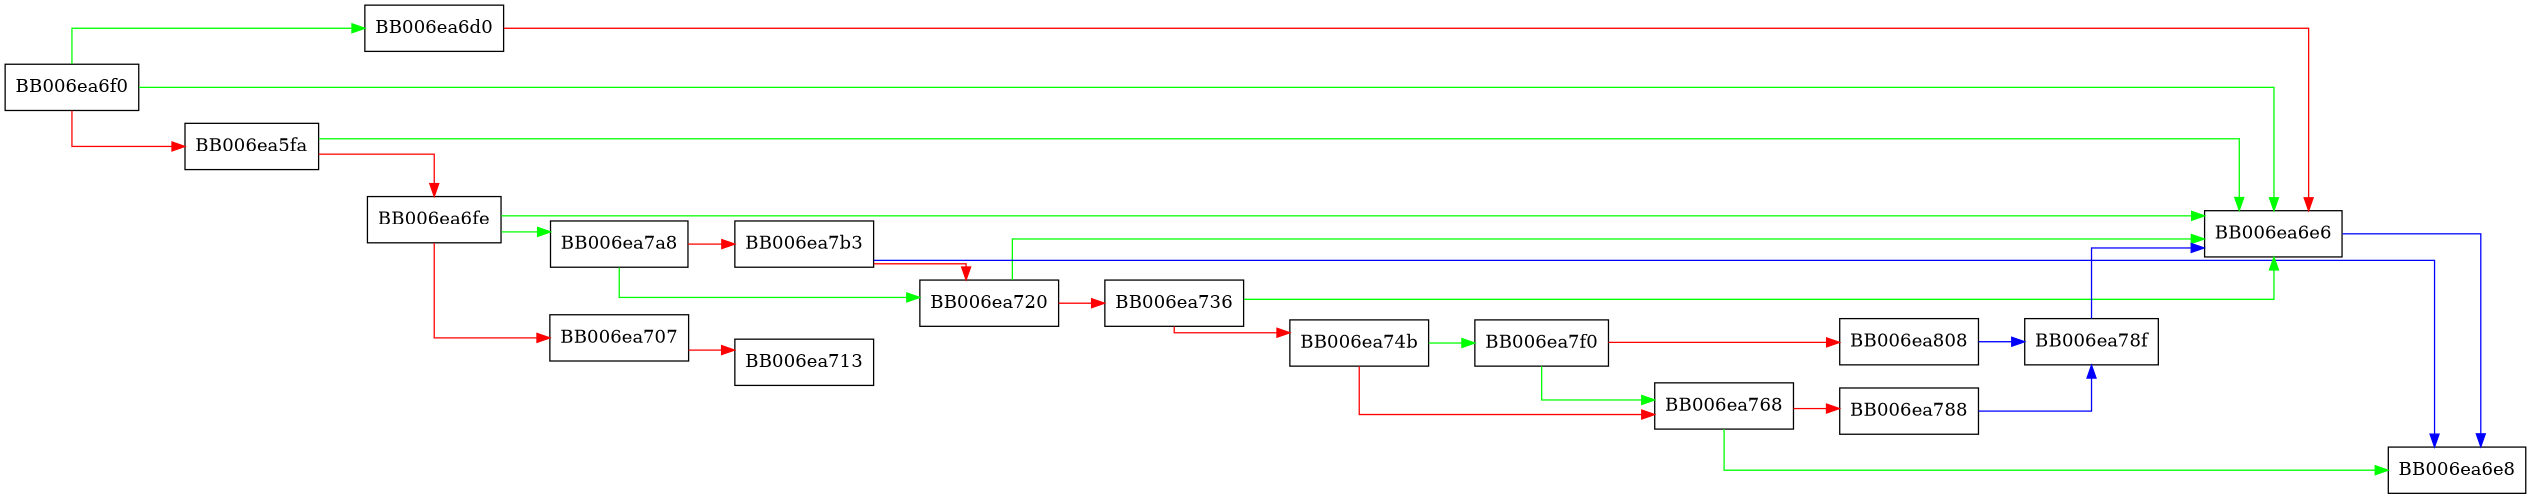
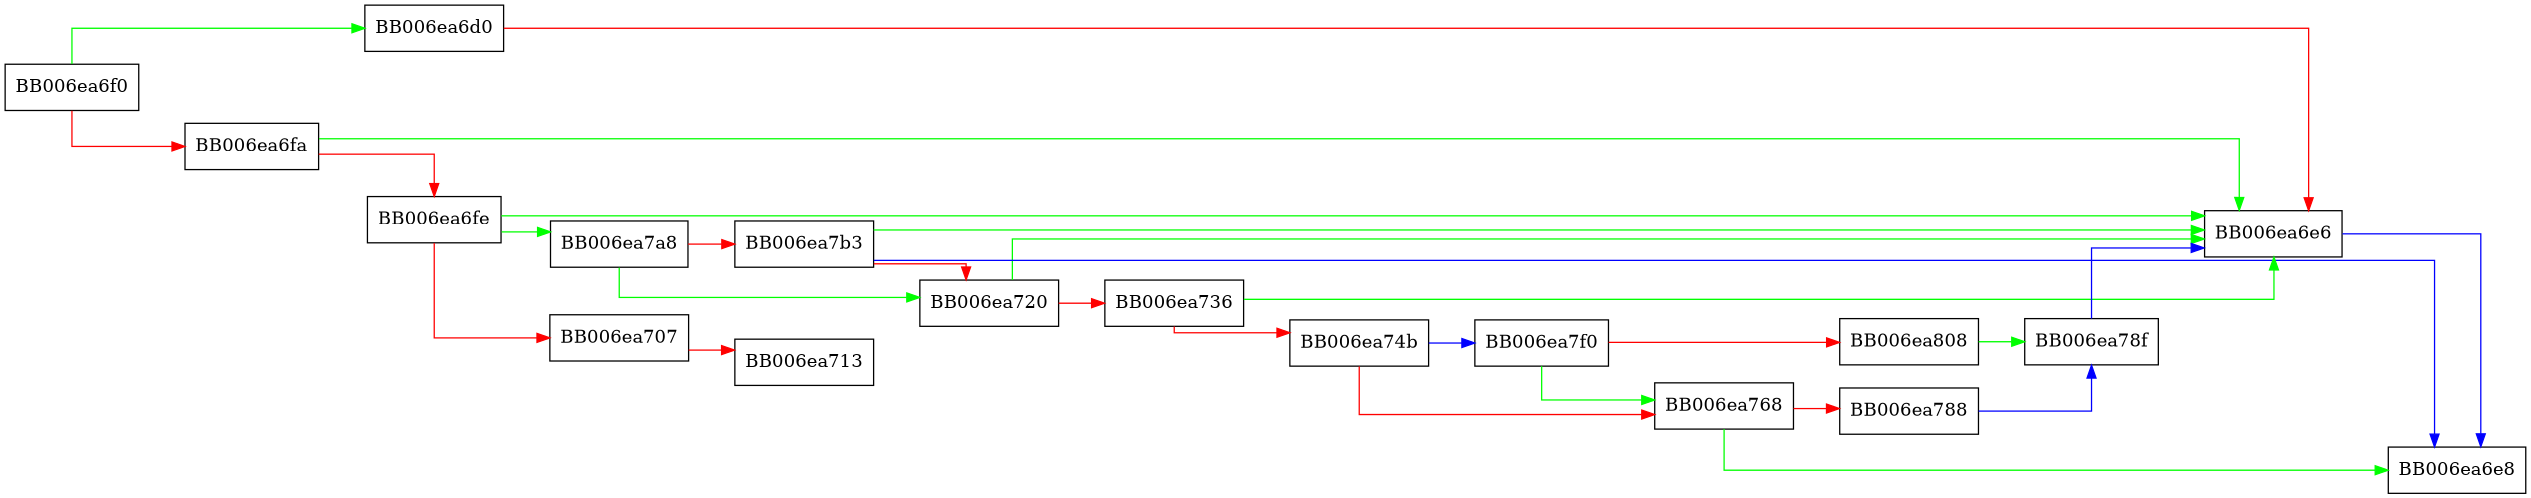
edge "BB006ea6f0" -> "BB006ea6e6": now "BB006ea7b3" -> "BB006ea6e6"
node "BB006ea5fa": label "BB006ea5fa" -> "BB006ea6fa"
edge "BB006ea808" -> "BB006ea78f": color blue -> green
edge "BB006ea74b" -> "BB006ea7f0": color green -> blue
